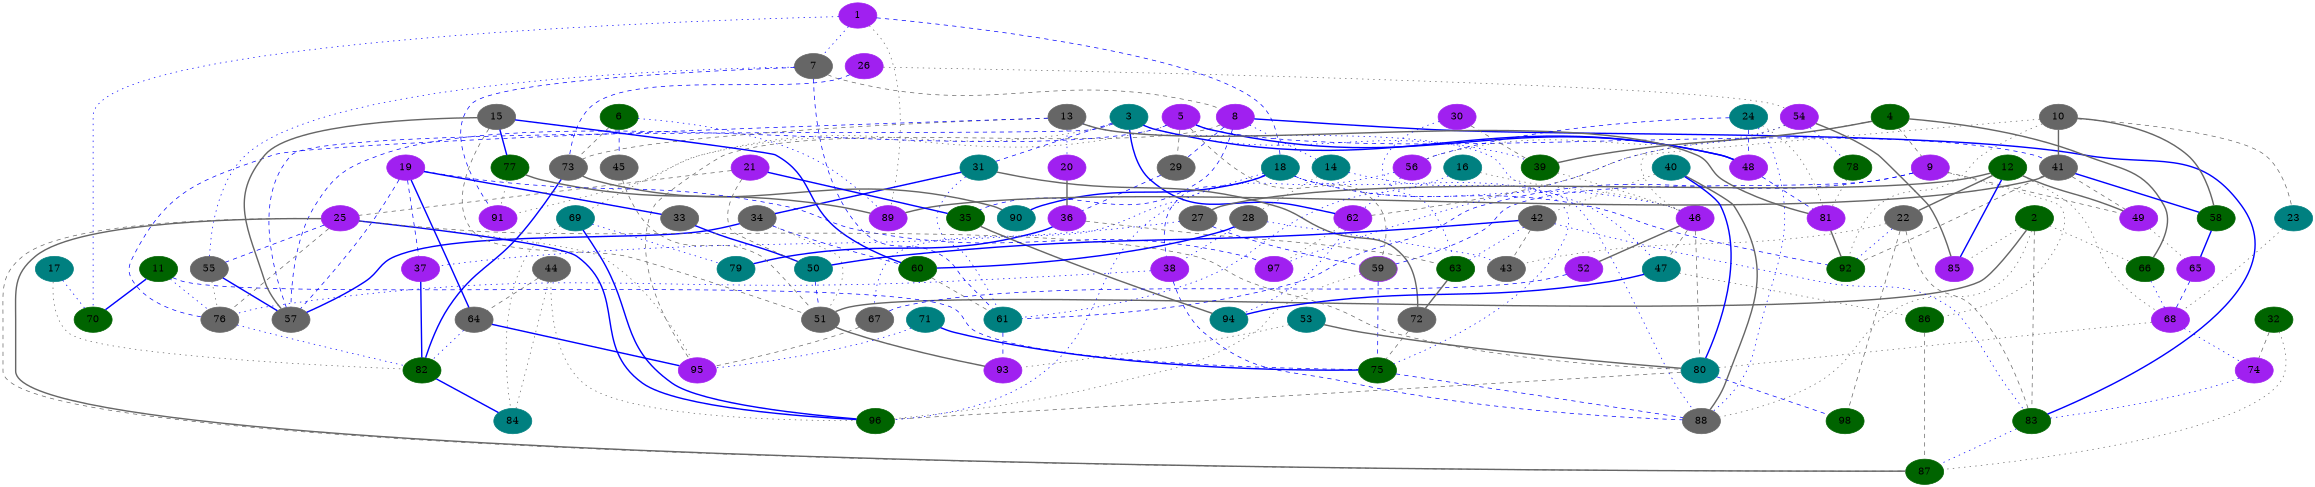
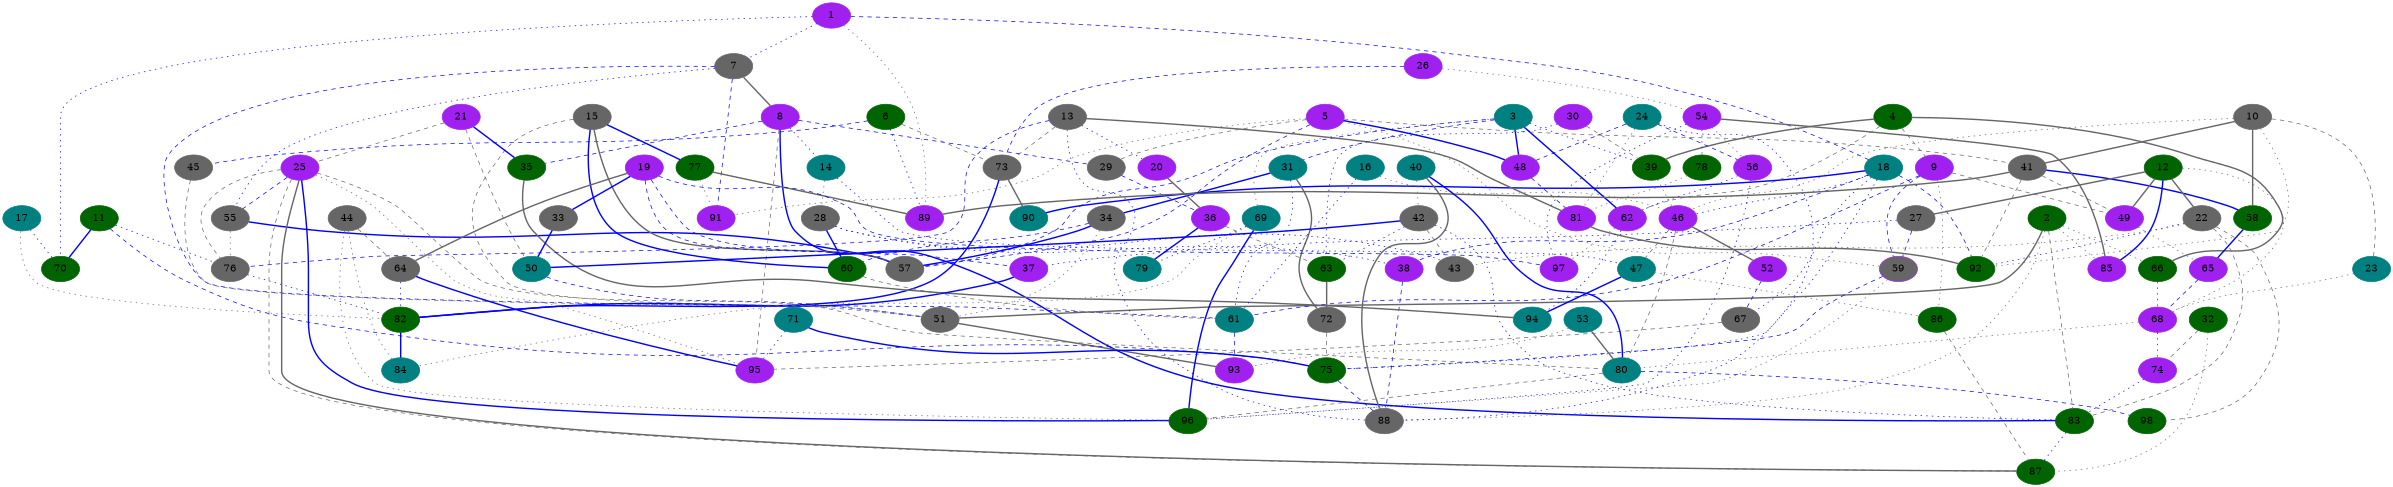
edge "7" -- "8": style dashed -> bold
edge "5" -- "41": color blue -> gray40
edge "5" -- "59": style dashed -> dotted
edge "19" -- "64": color blue -> gray40
edge "38" -- "76": removed
